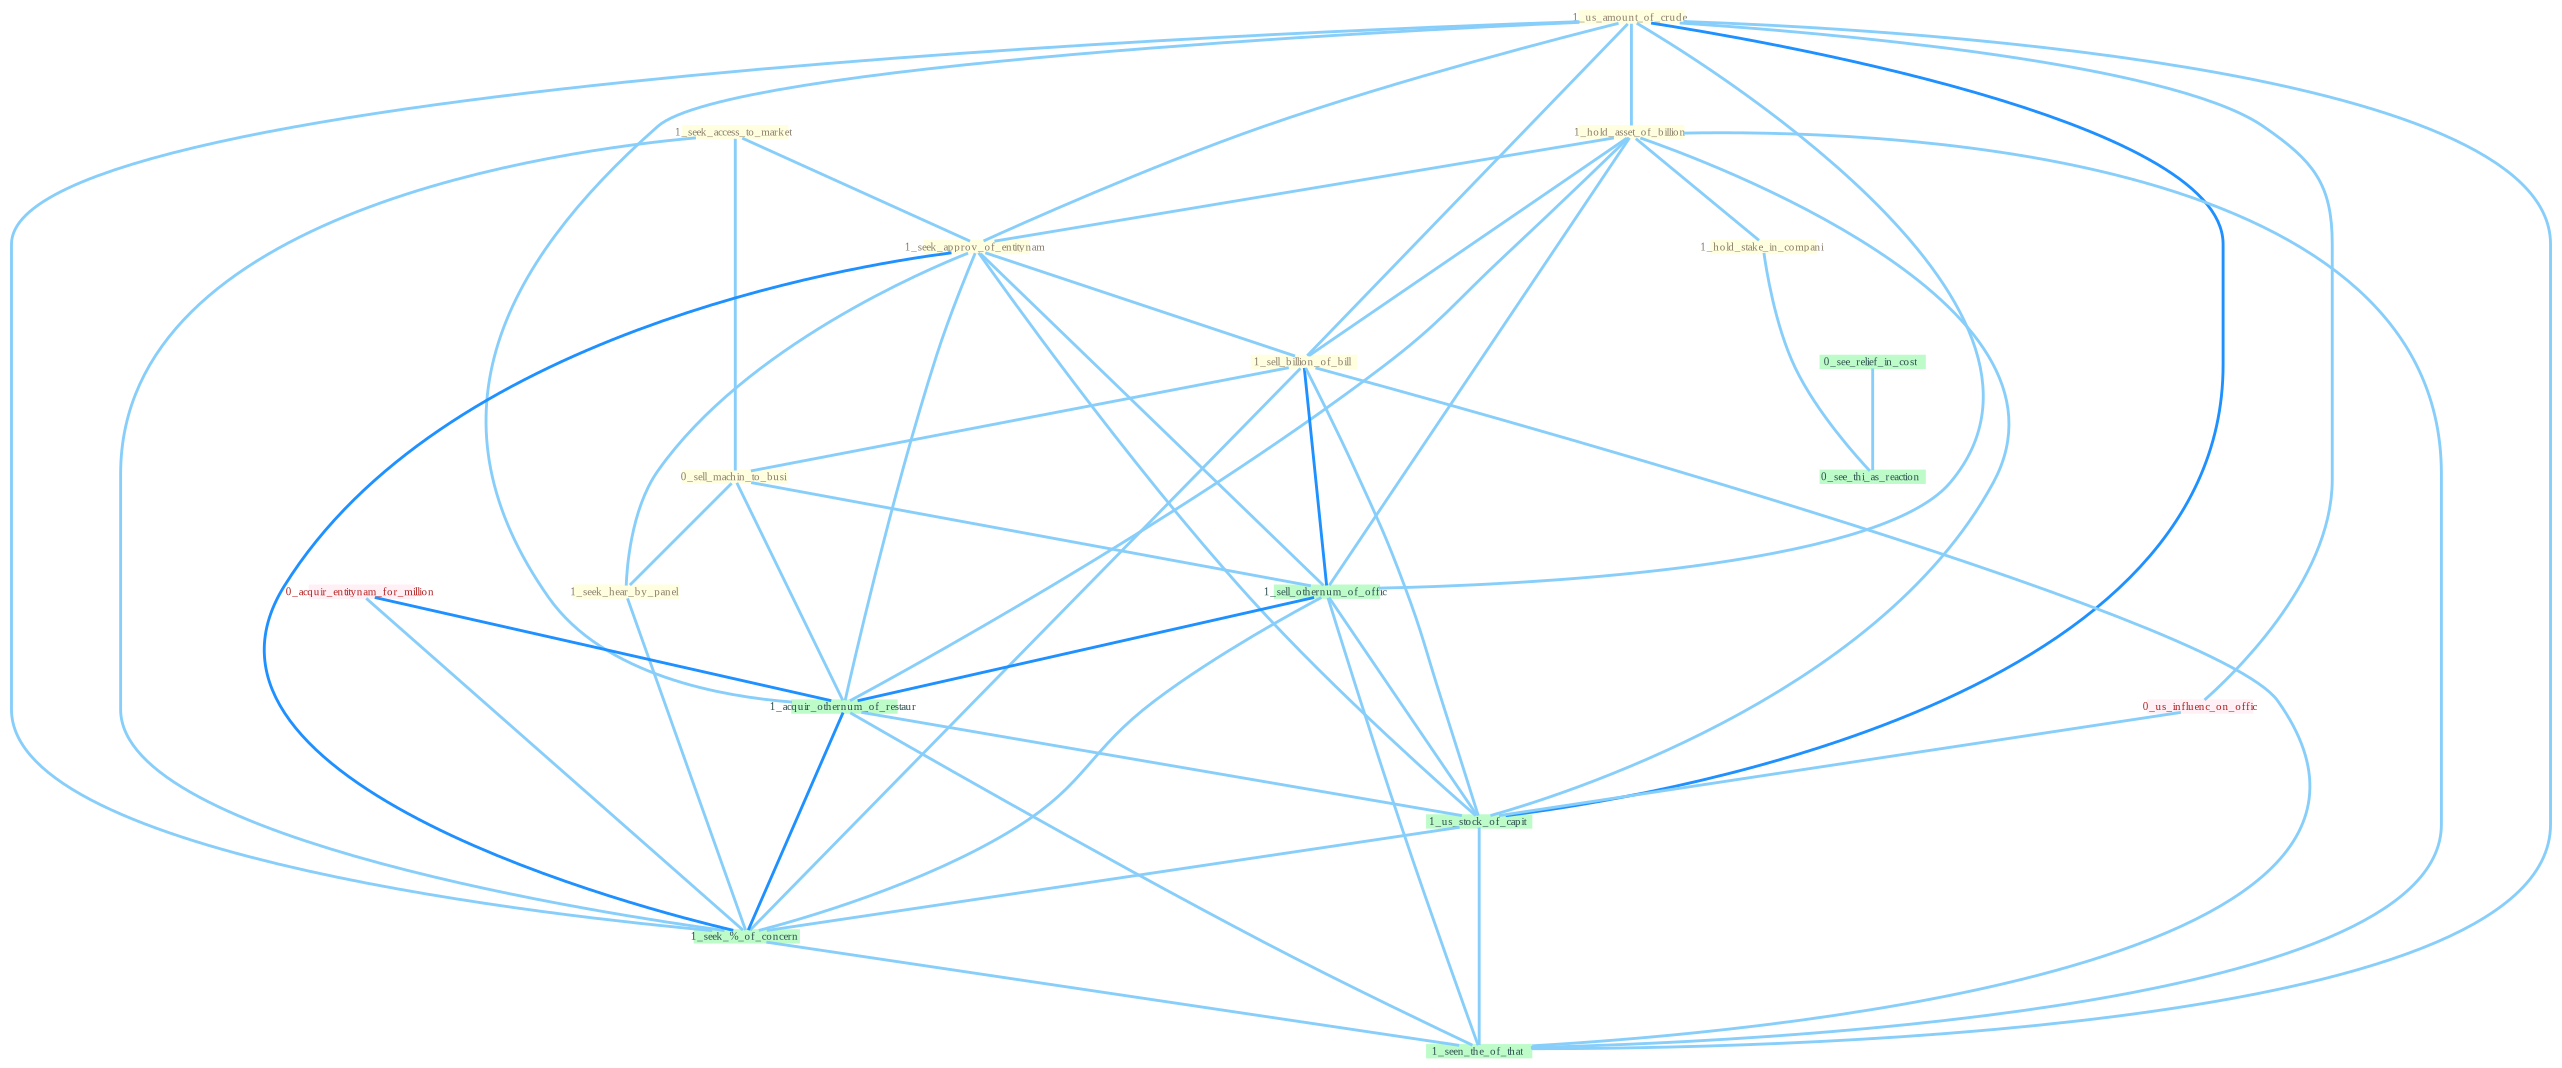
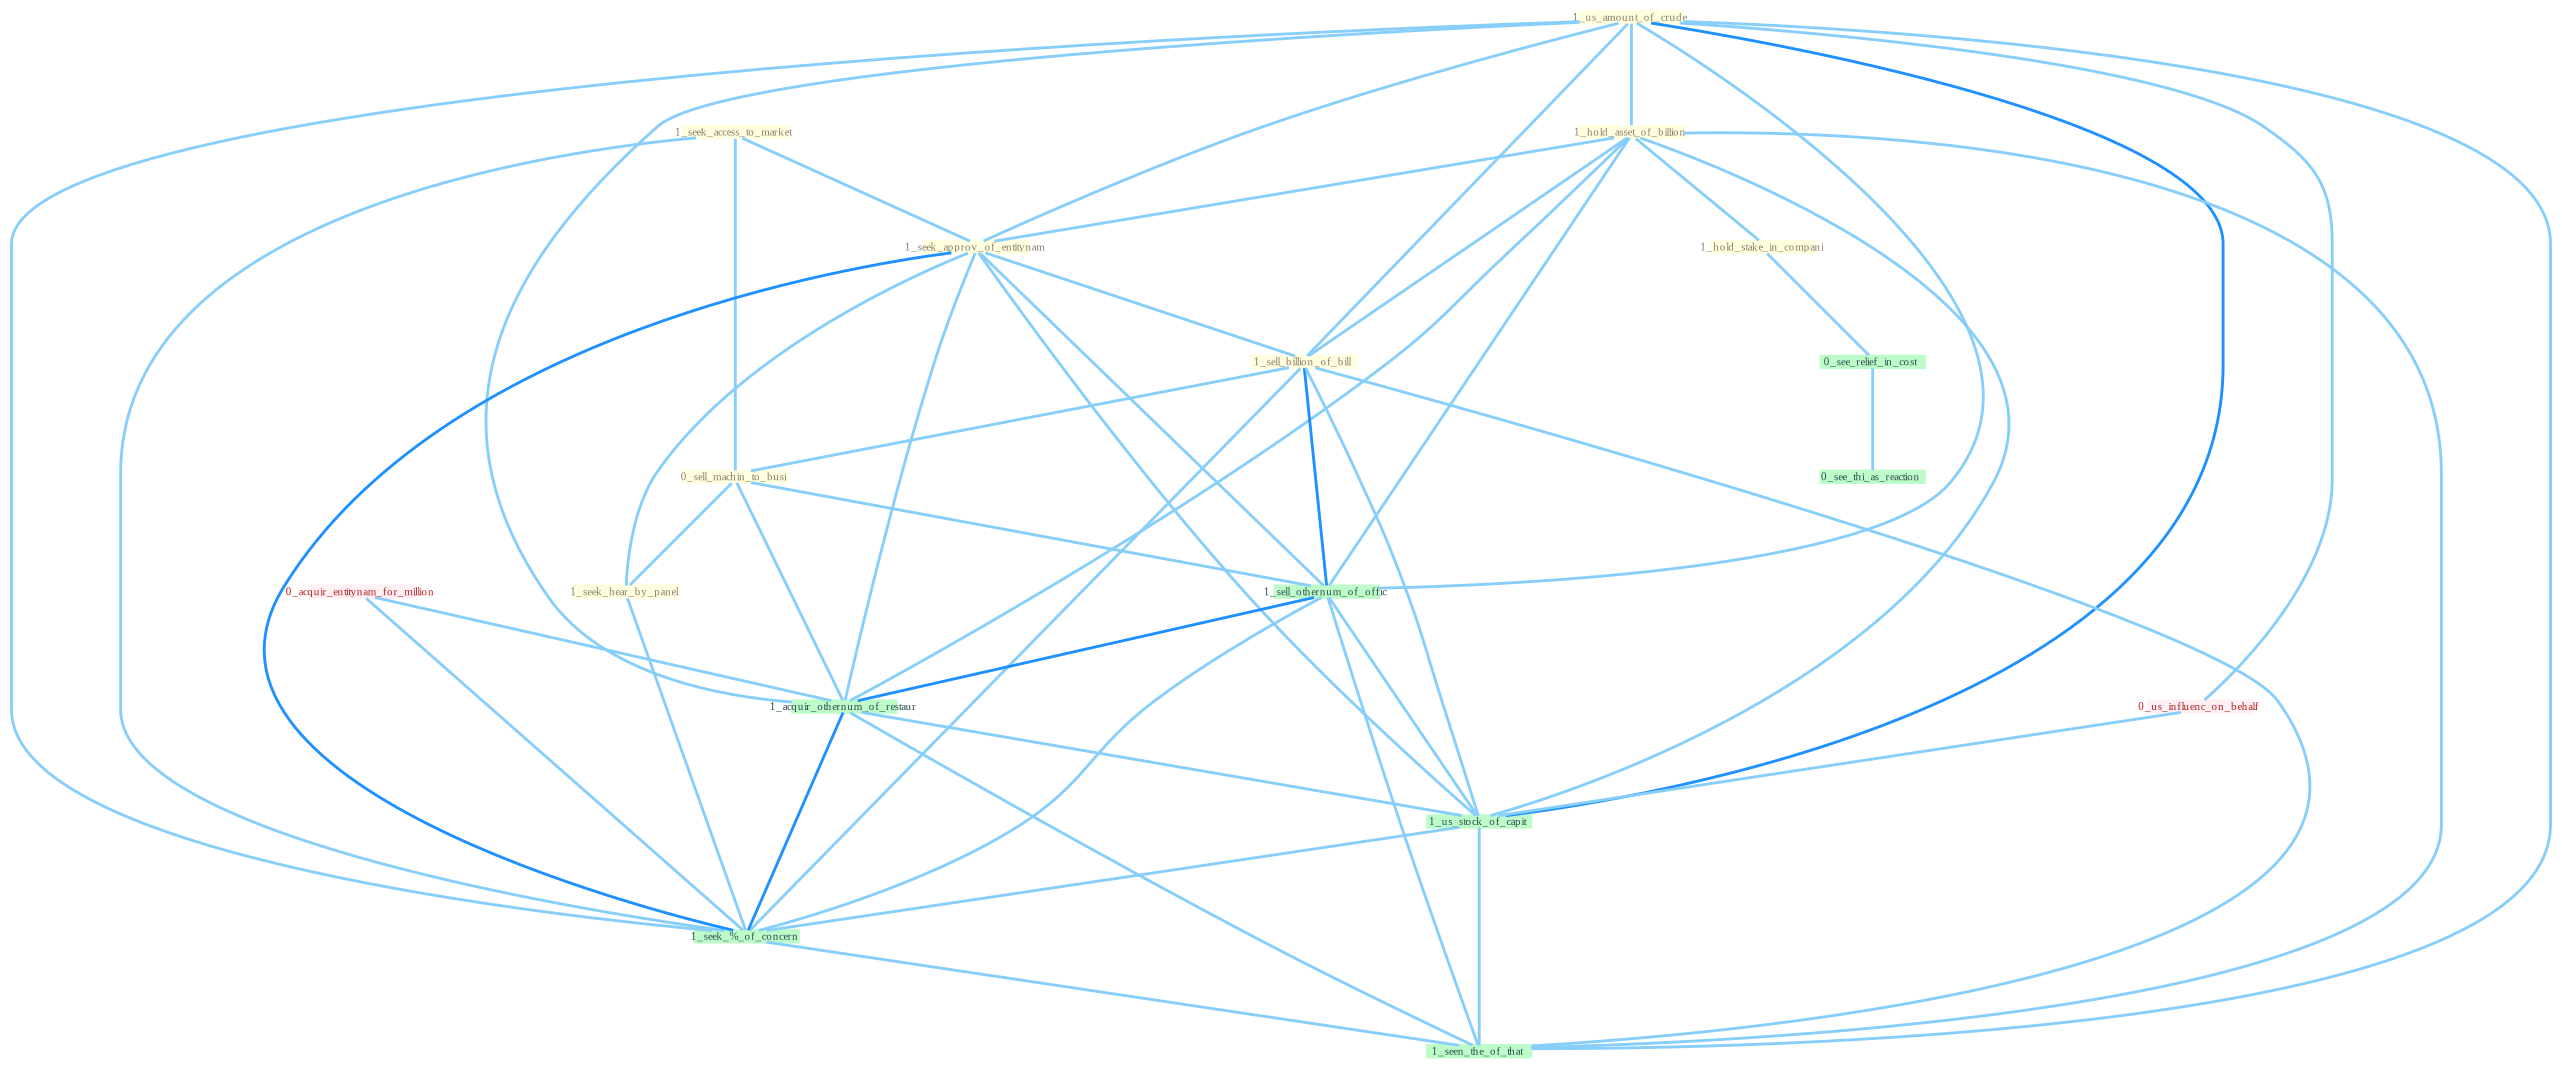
edge "1_hold_stake_in_compani" -- "0_see_thi_as_reaction": now "1_hold_stake_in_compani" -- "0_see_relief_in_cost"
edge "0_acquir_entitynam_for_million" -- "1_acquir_othernum_of_restaur": color #1e90ff -> #87cefa
node "0_us_influenc_on_offic": label "0_us_influenc_on_offic" -> "0_us_influenc_on_behalf"
